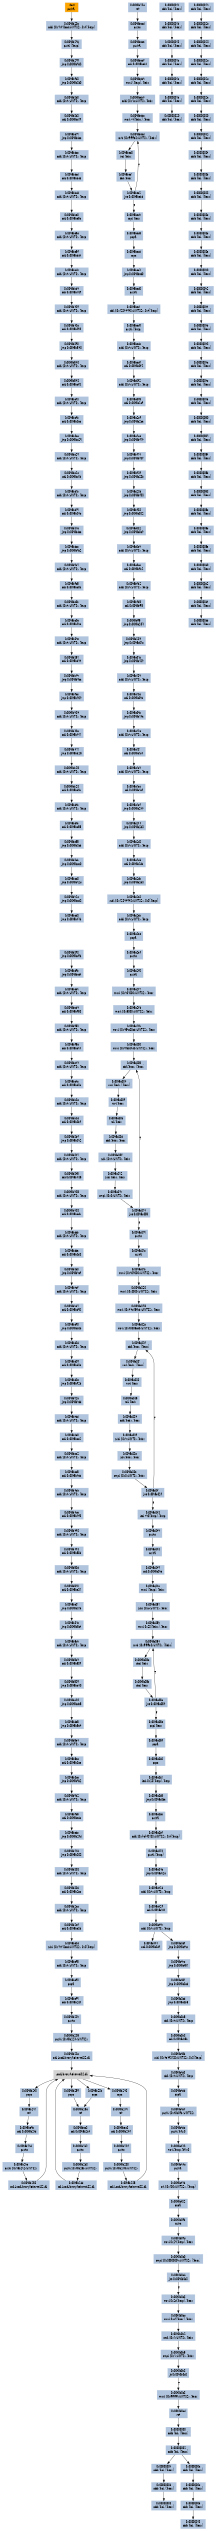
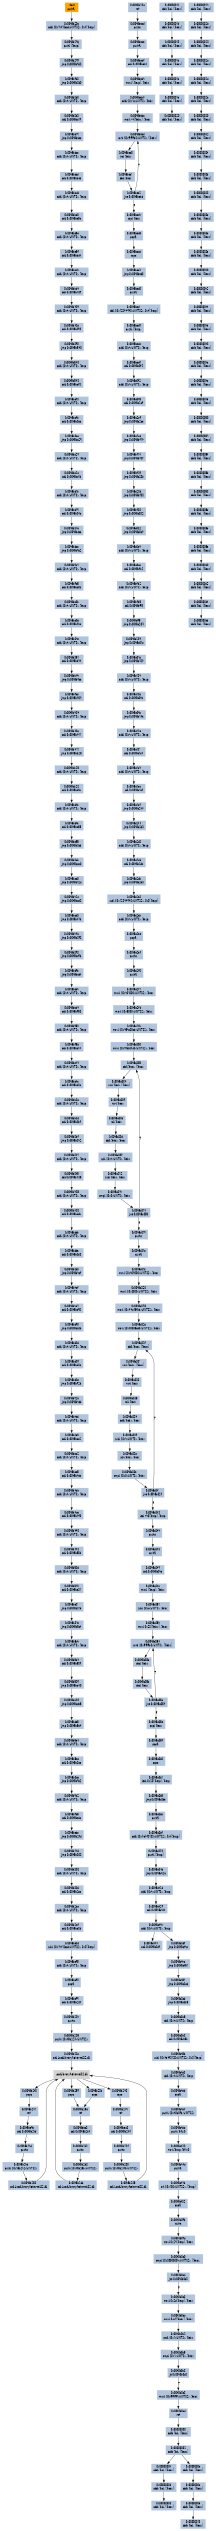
edge "0x0045b863 call 0x0045ba19" -> "0x0045ba19 jmp 0x0045b6ca": added
node "0x0045b47b jmp 0x0045b898": added
